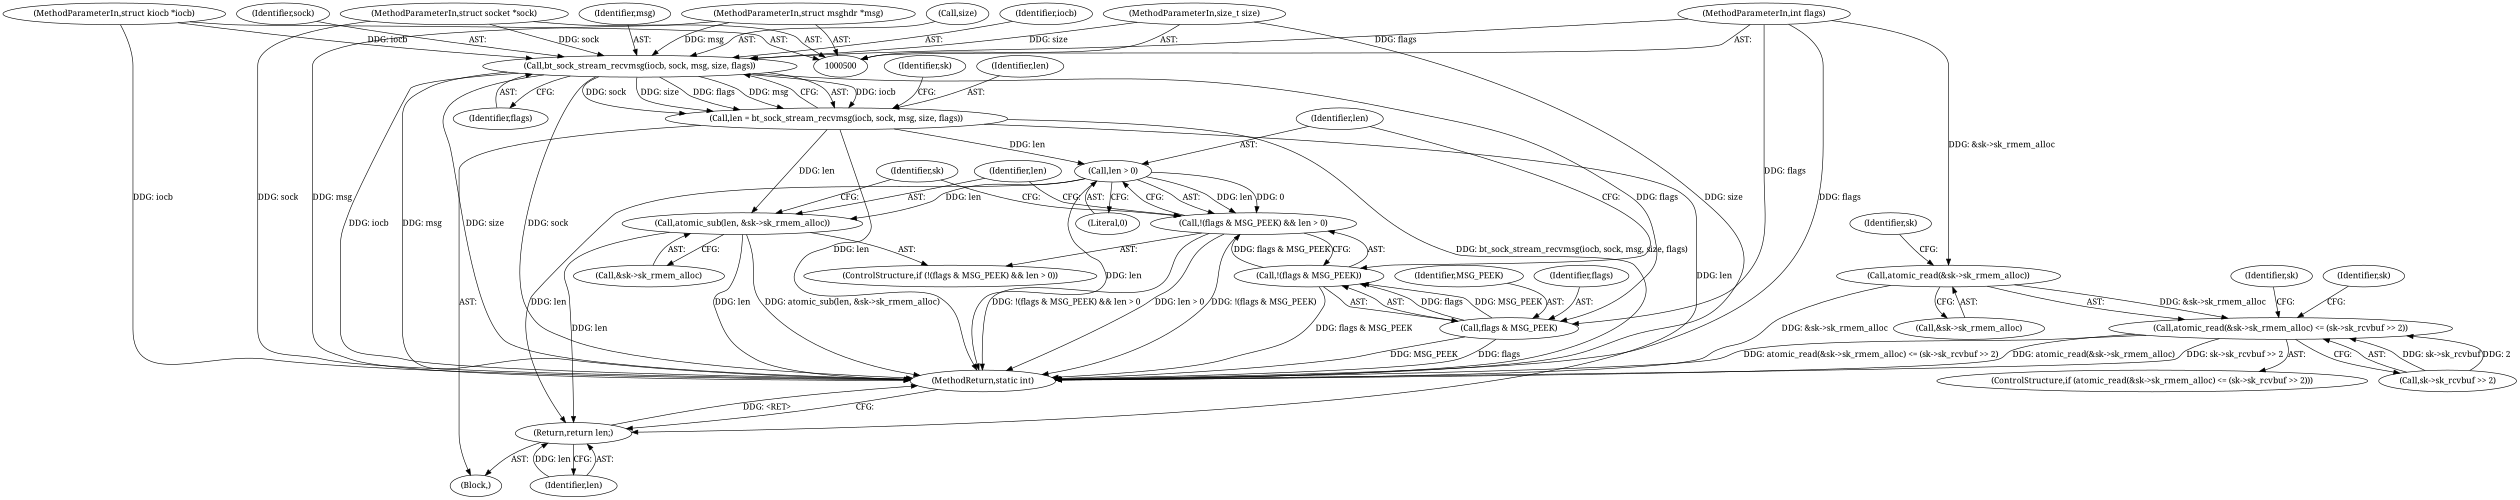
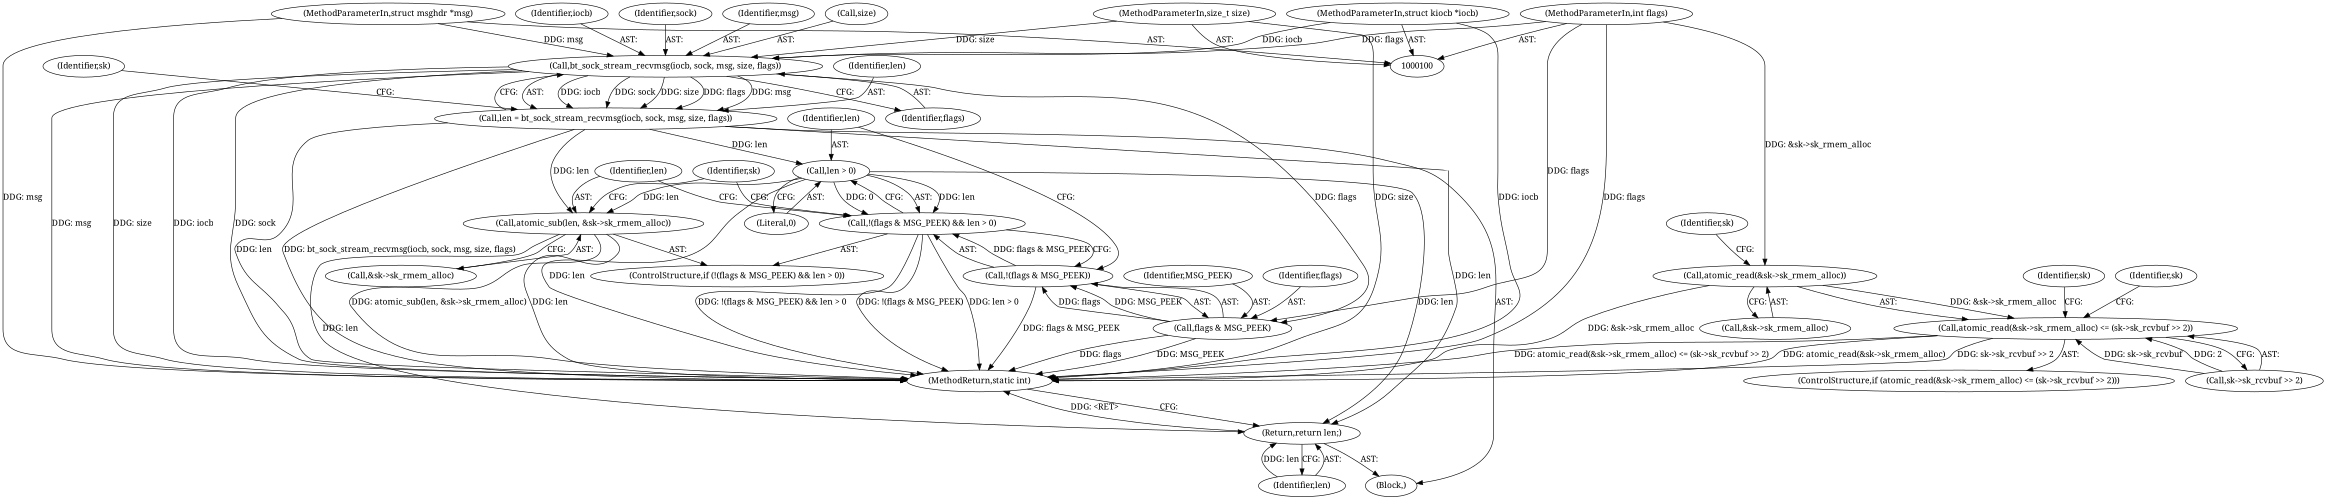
node "(MethodParameterIn,struct socket *sock)": removed
node "1000500": label "1000500" -> "1000100"
